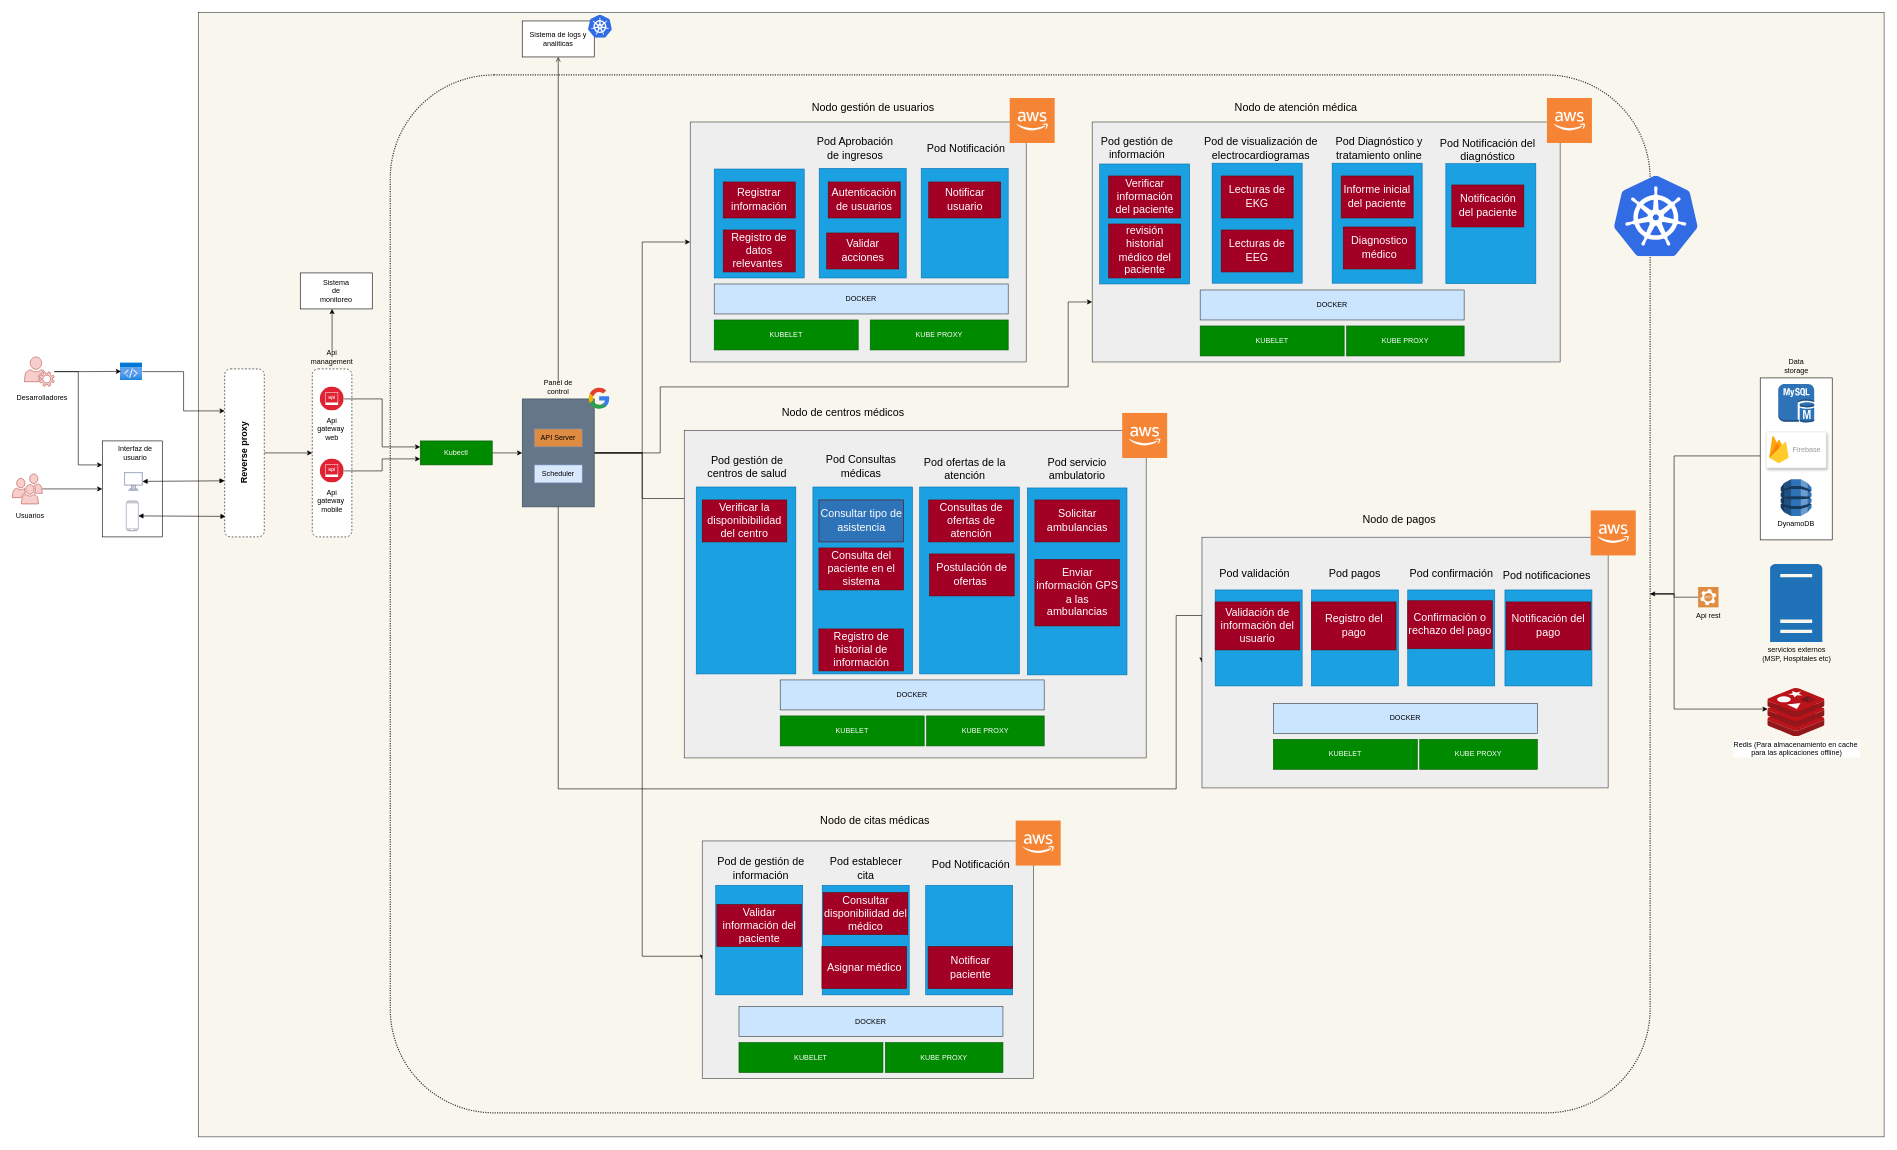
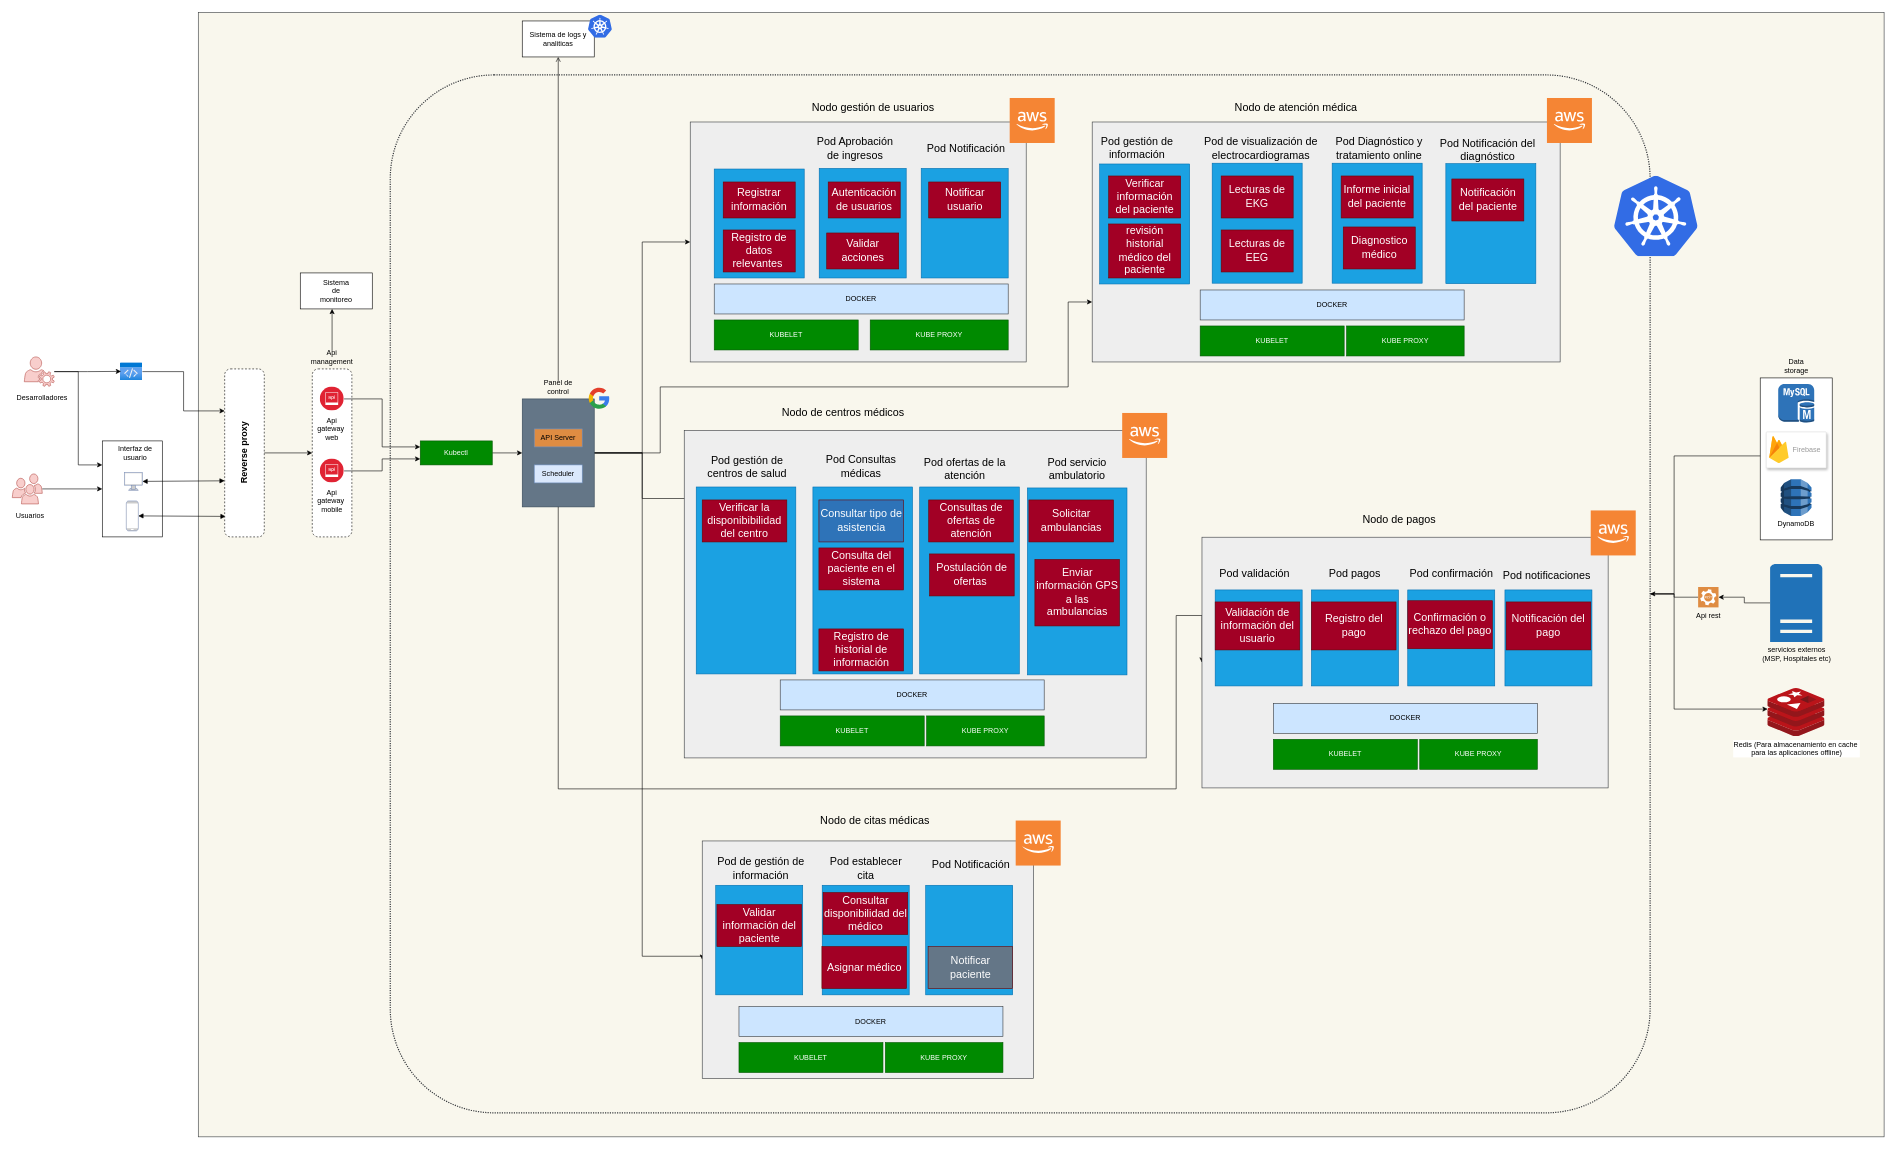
node "Notificación del paciente": moved (1488, 206) -> (1488, 200)
node "Solicitar ambulancias": moved (1077, 521) -> (1071, 521)
edge "servicios externos (MSP, Hospitales etc)" -> "Api rest": added
node "Notificar paciente": fillcolor #a20025 -> #647687
